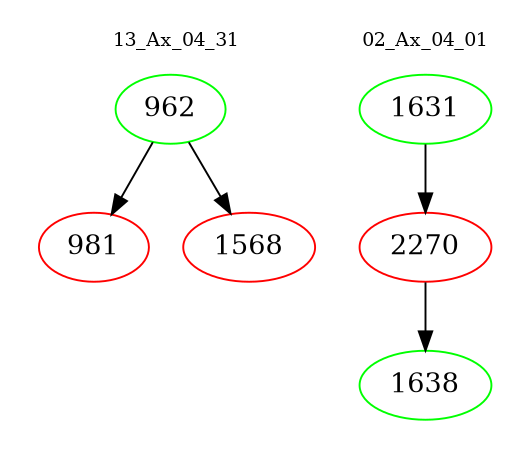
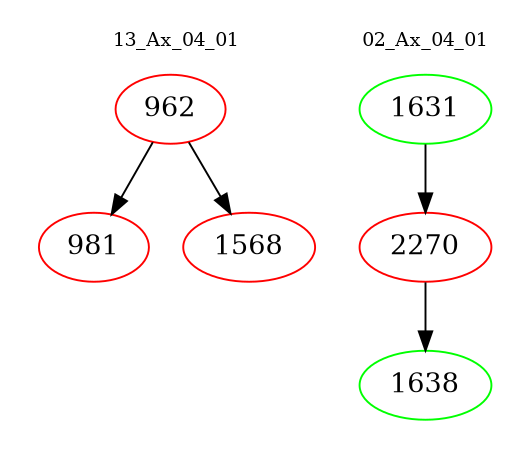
cluster "13_Ax_04_31": label "13_Ax_04_31" -> "13_Ax_04_01"
node "962": color green -> red
